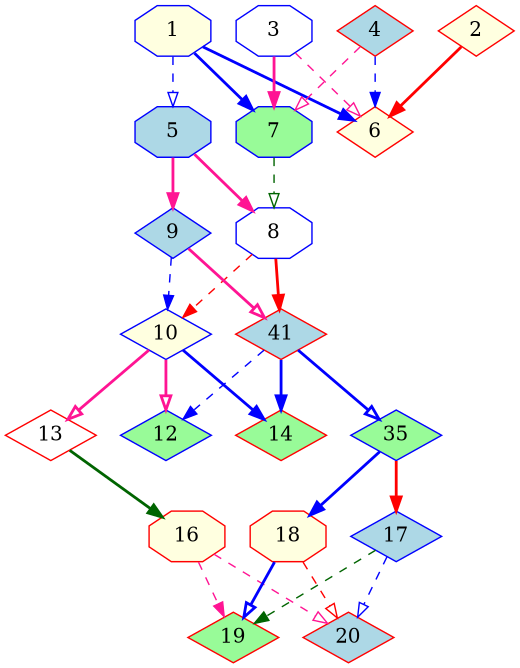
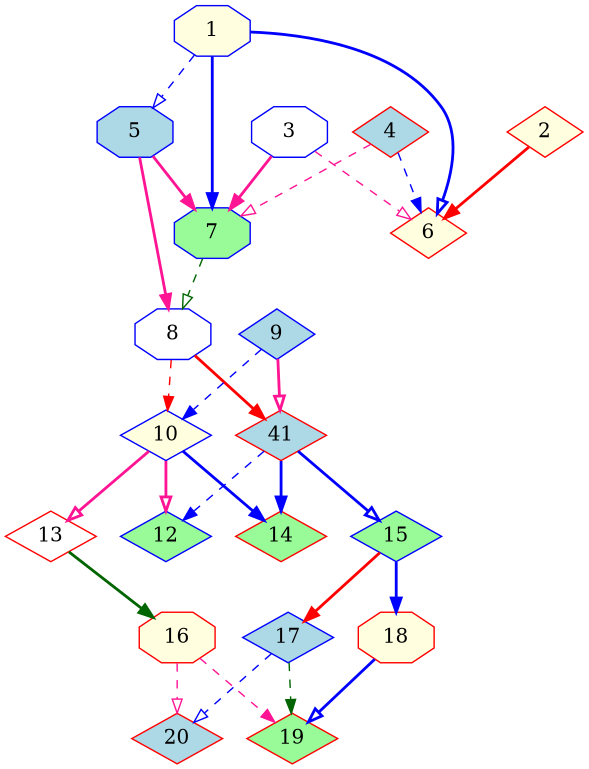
edge "1" -> "6": arrowhead normal -> onormal
edge "5" -> "9": now "5" -> "7"
node "35": label "35" -> "15"
edge "18" -> "20": removed
